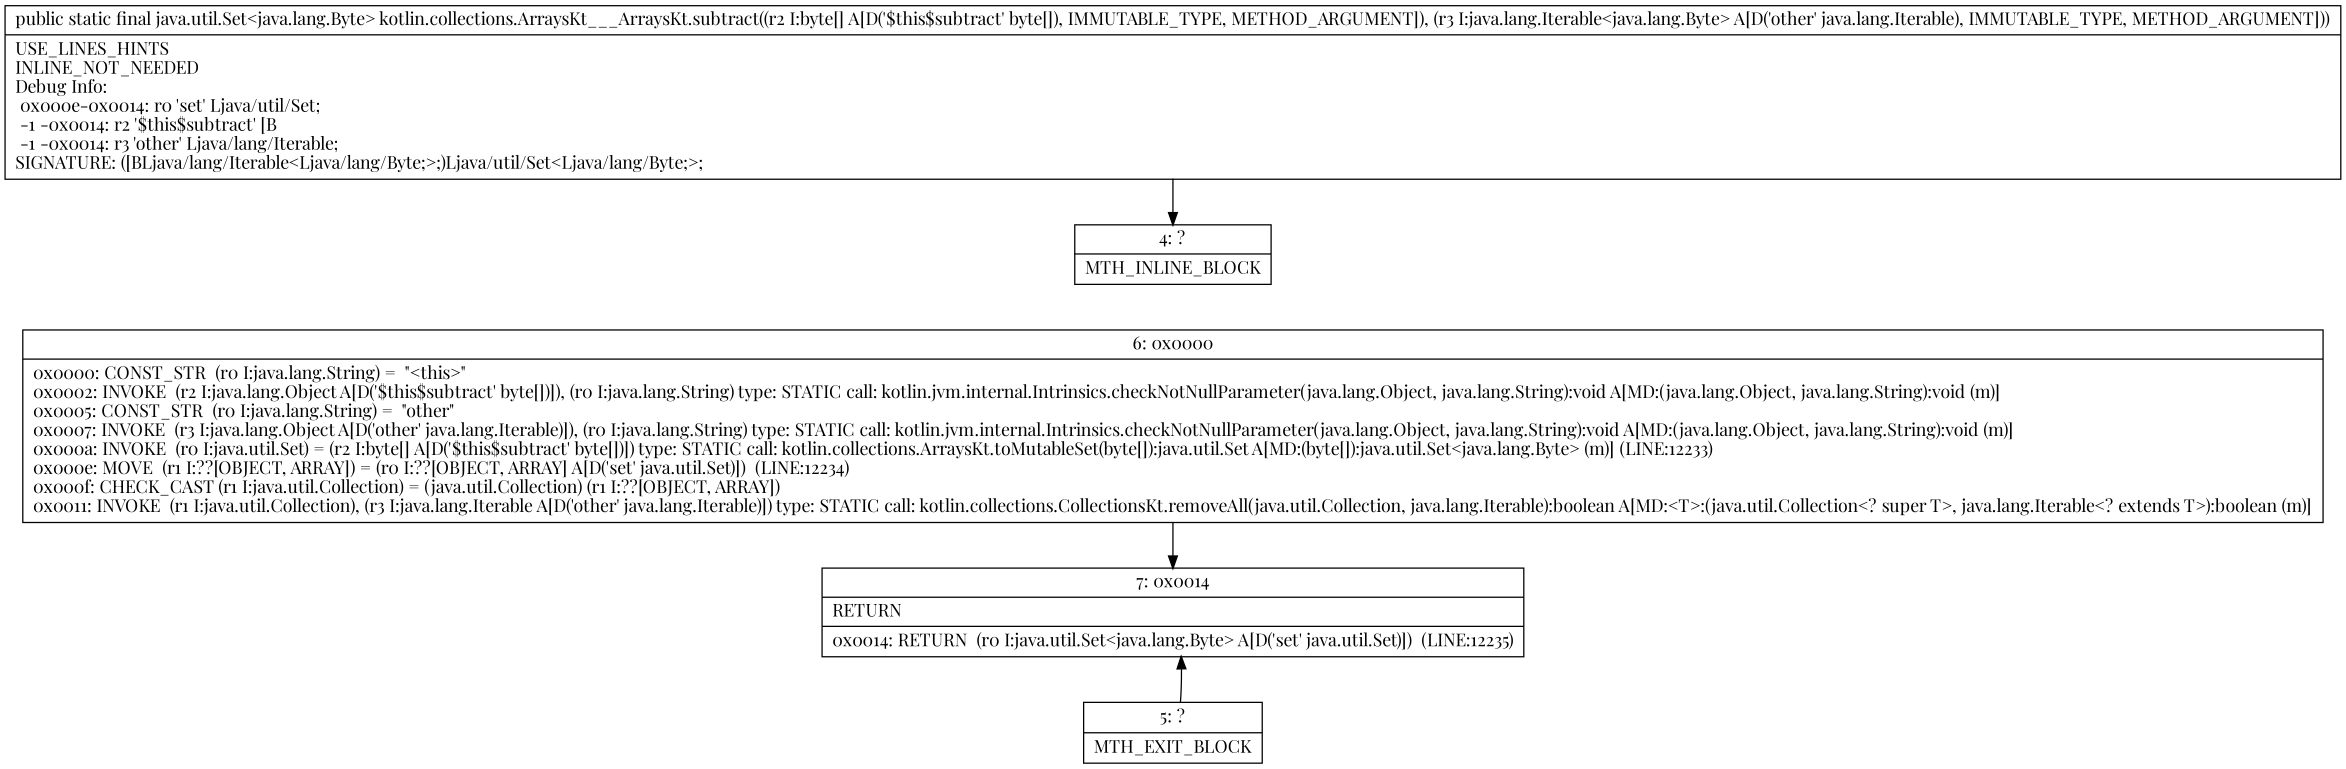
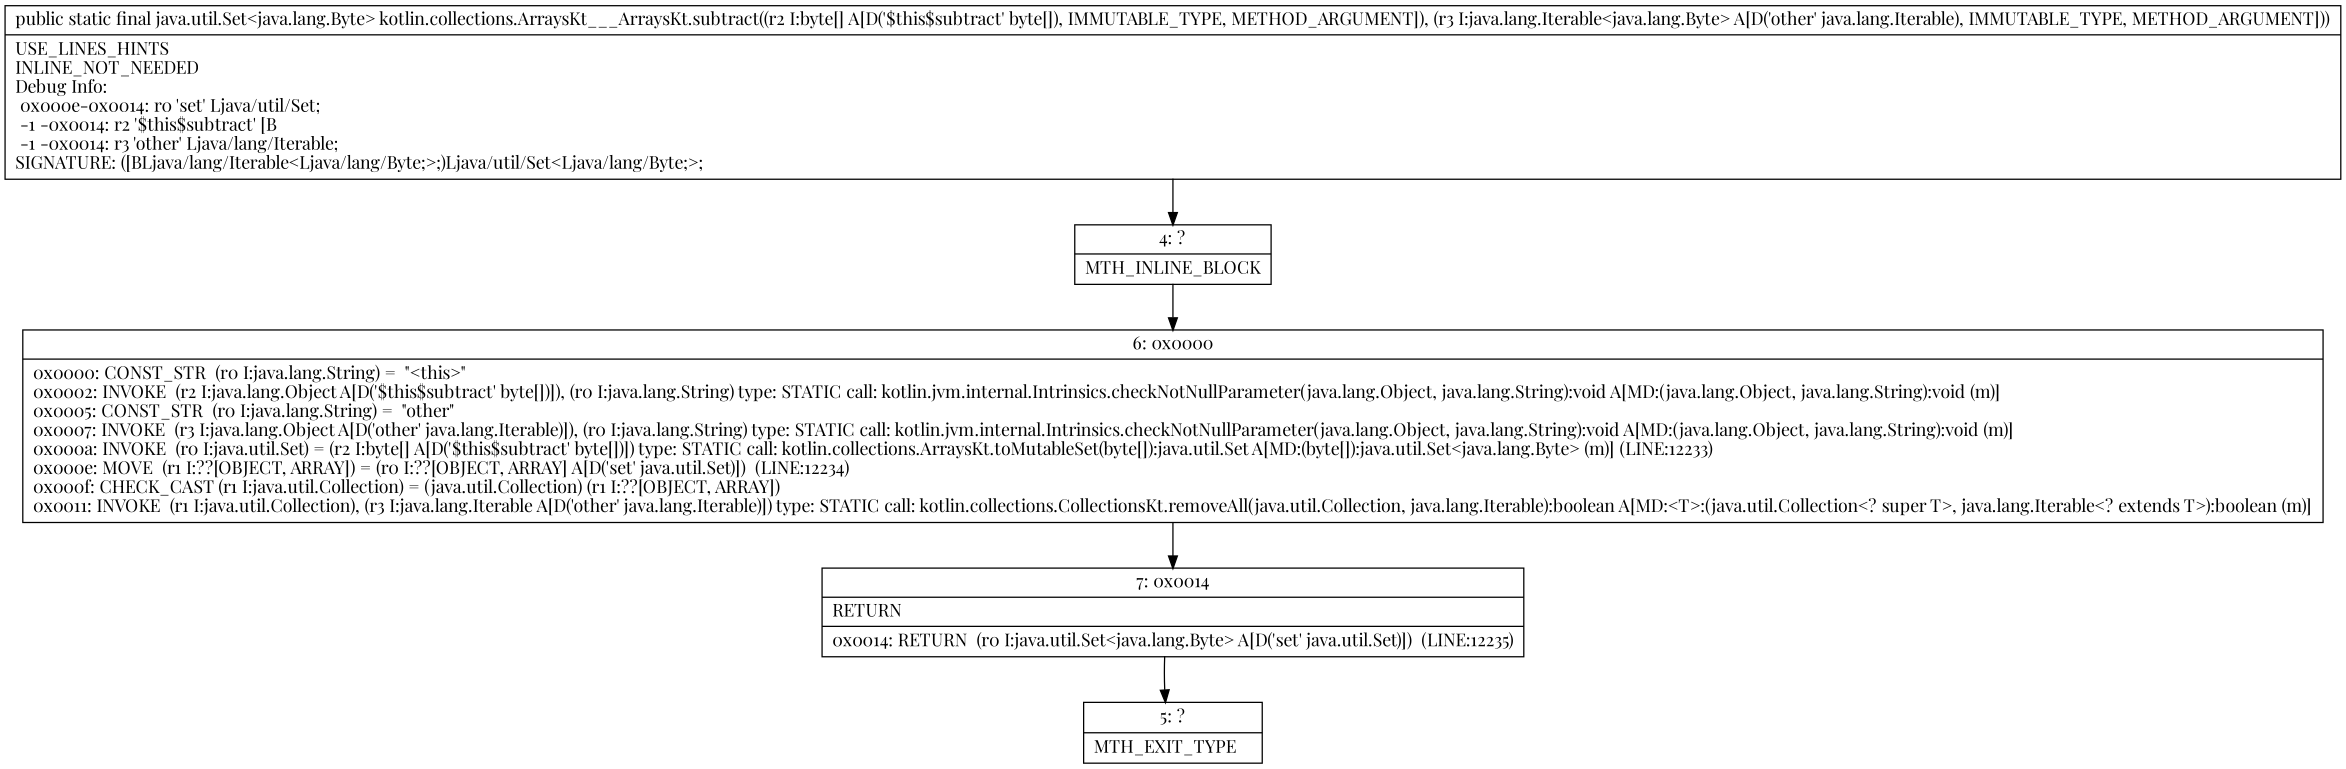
edge "4: ?" -> "6: 0x0000": added
edge "5: ?" -> "7: 0x0014": reversed
node "5: ?": text "MTH_EXIT_BLOCK" -> "MTH_EXIT_TYPE"
